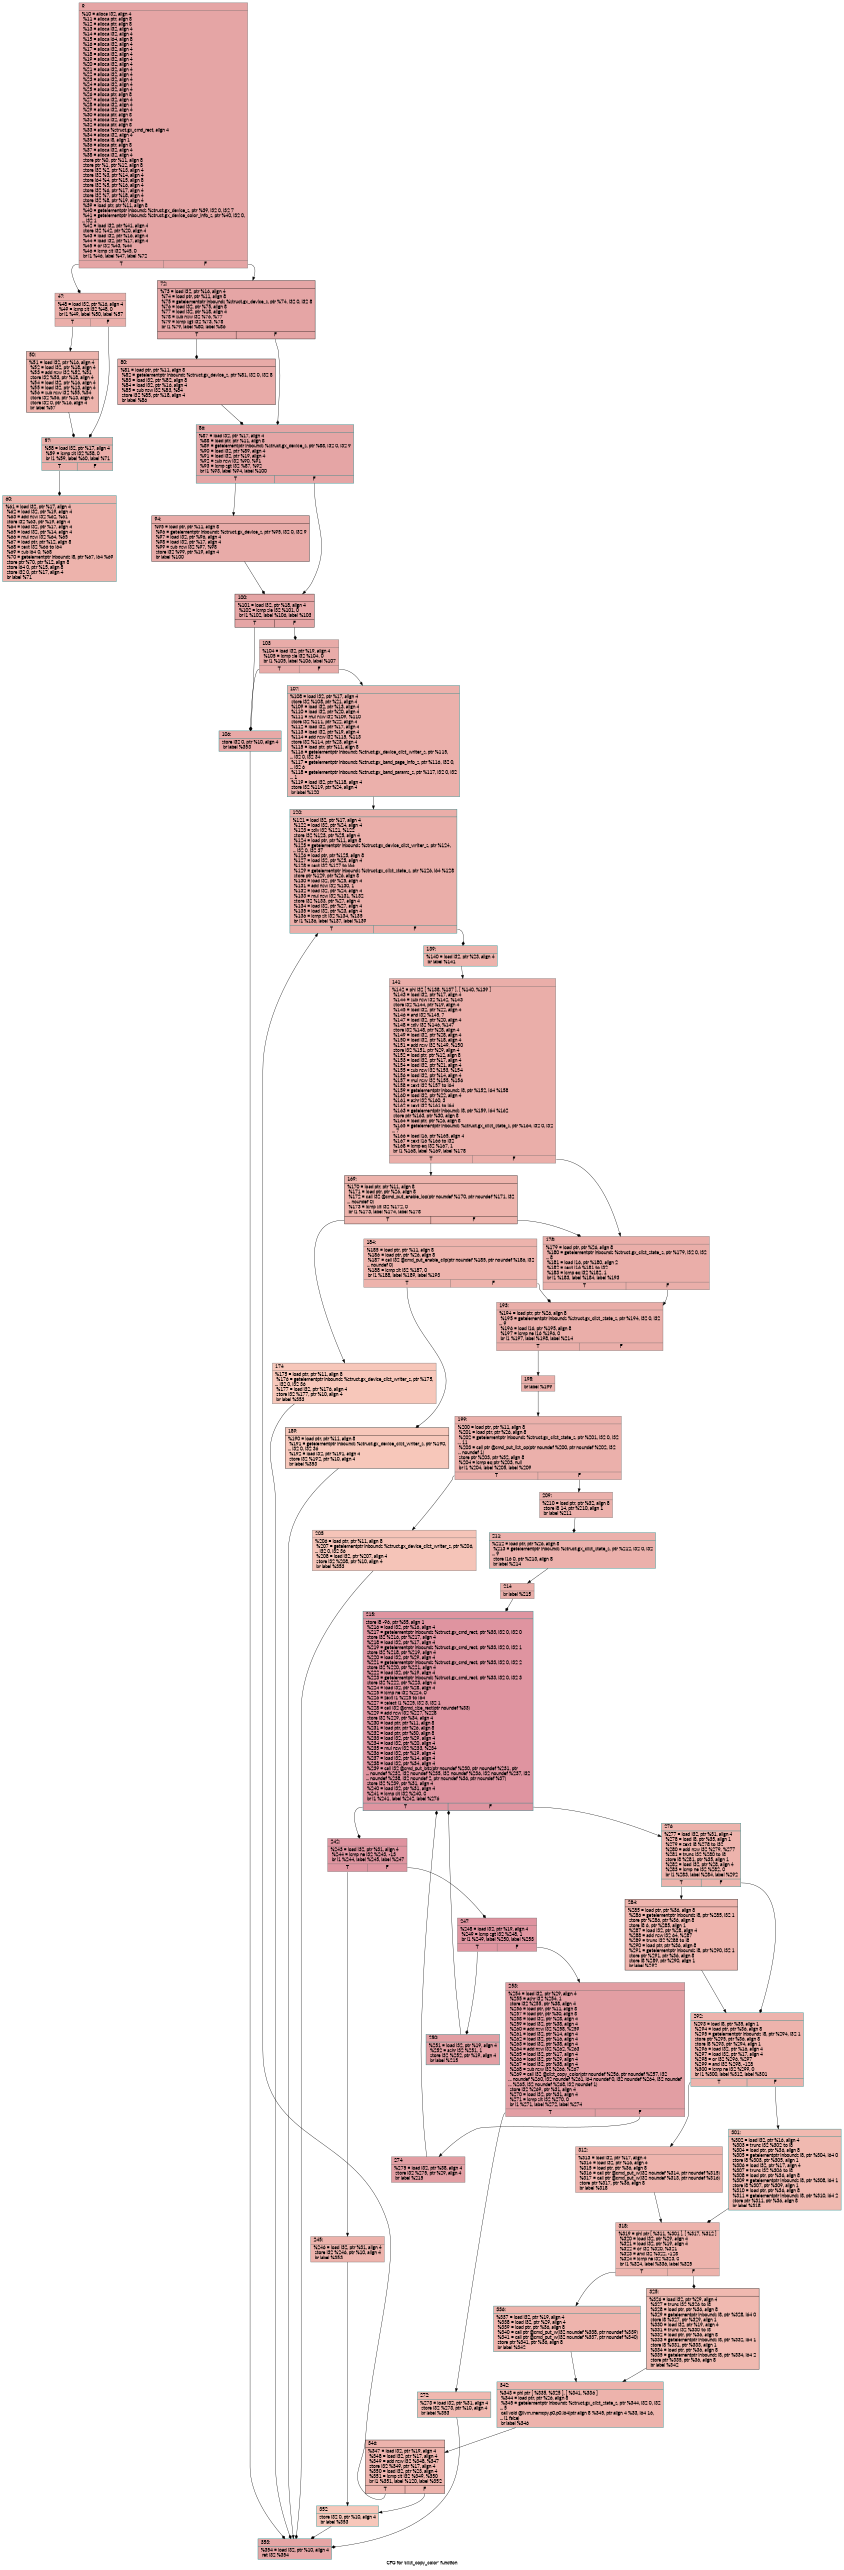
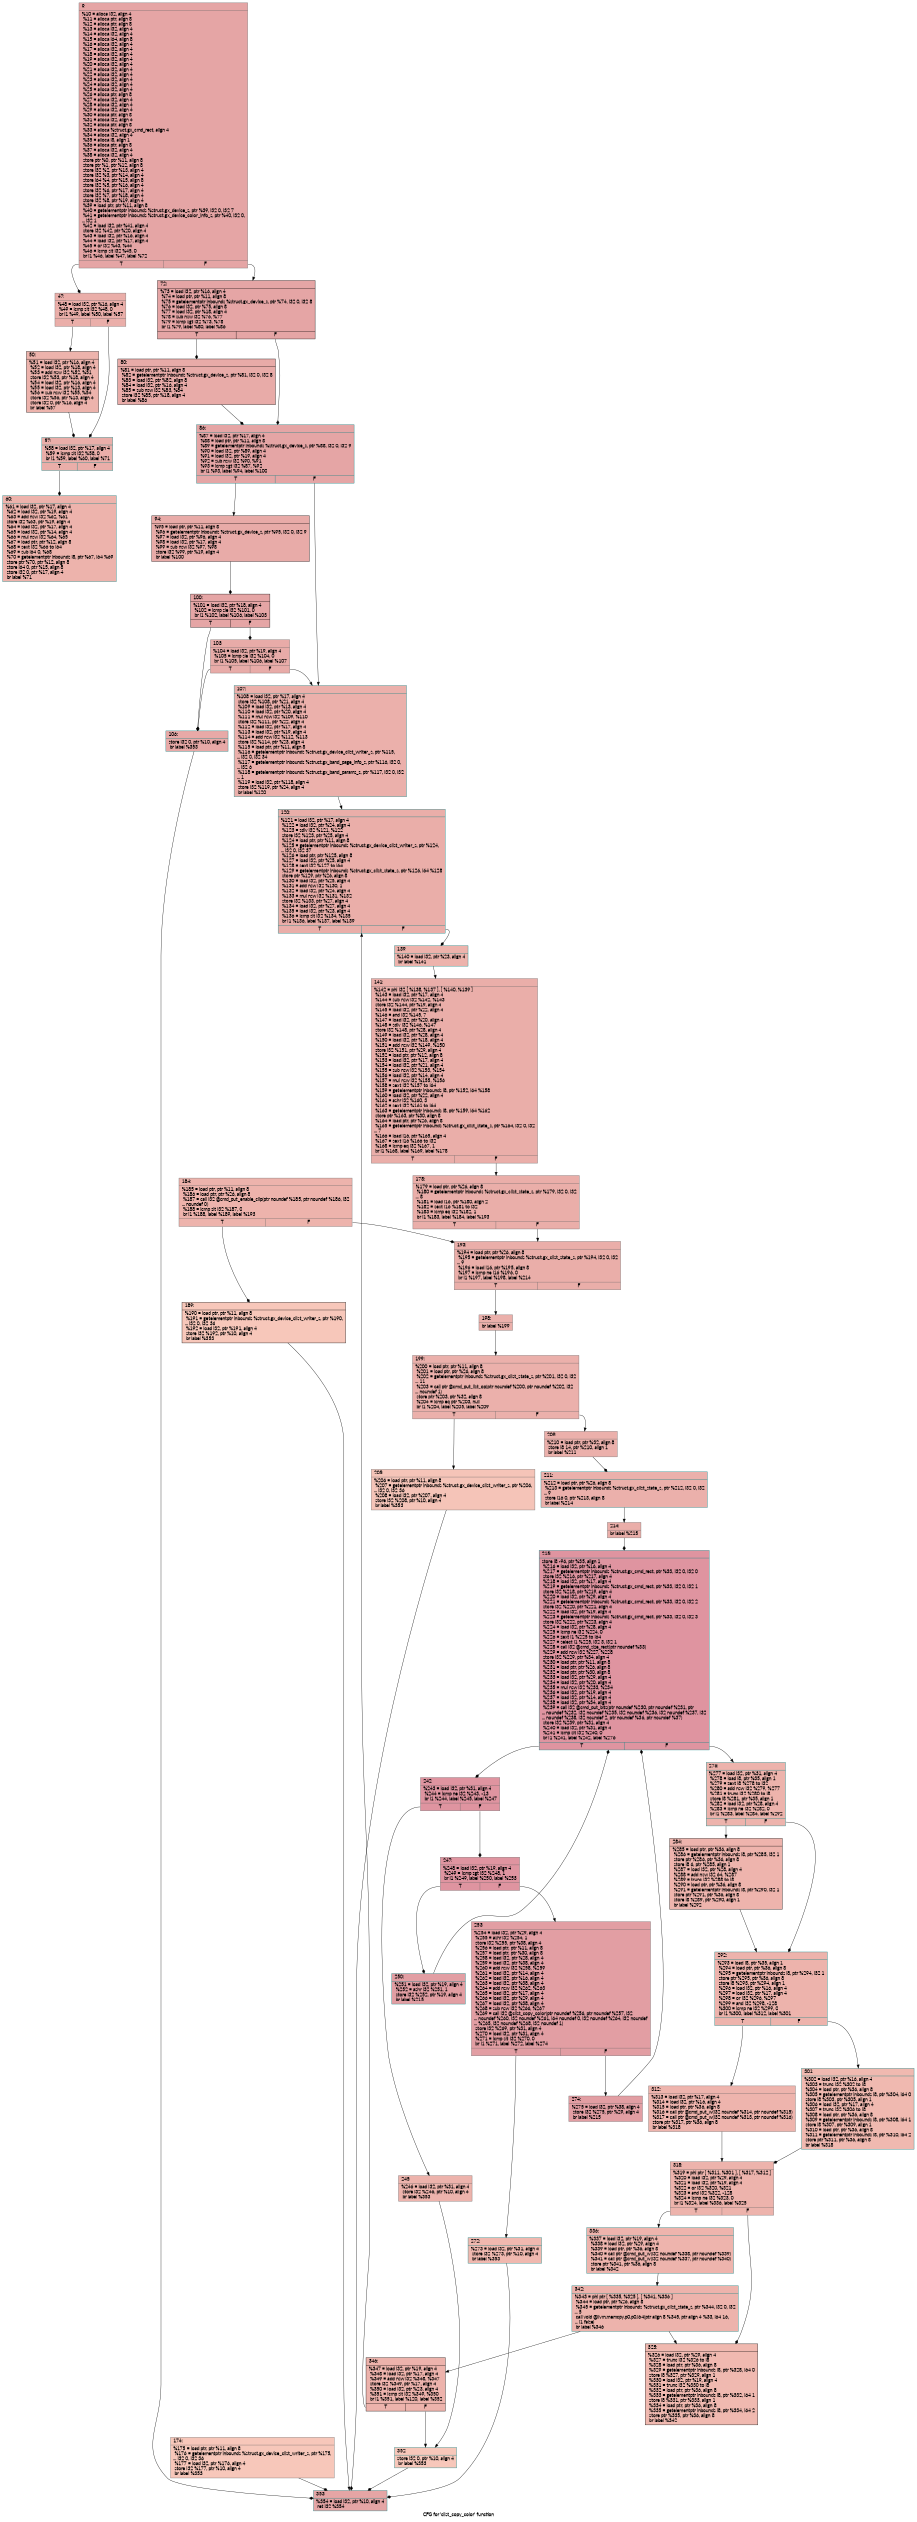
edge "86:" -> "100:": now "86:" -> "107:"
node "107:": text "%114 = add nsw i32 %115, %113" -> "%114 = add nsw i32 %112, %113"
node "169:": removed
edge "325:" -> "342:": reversed
